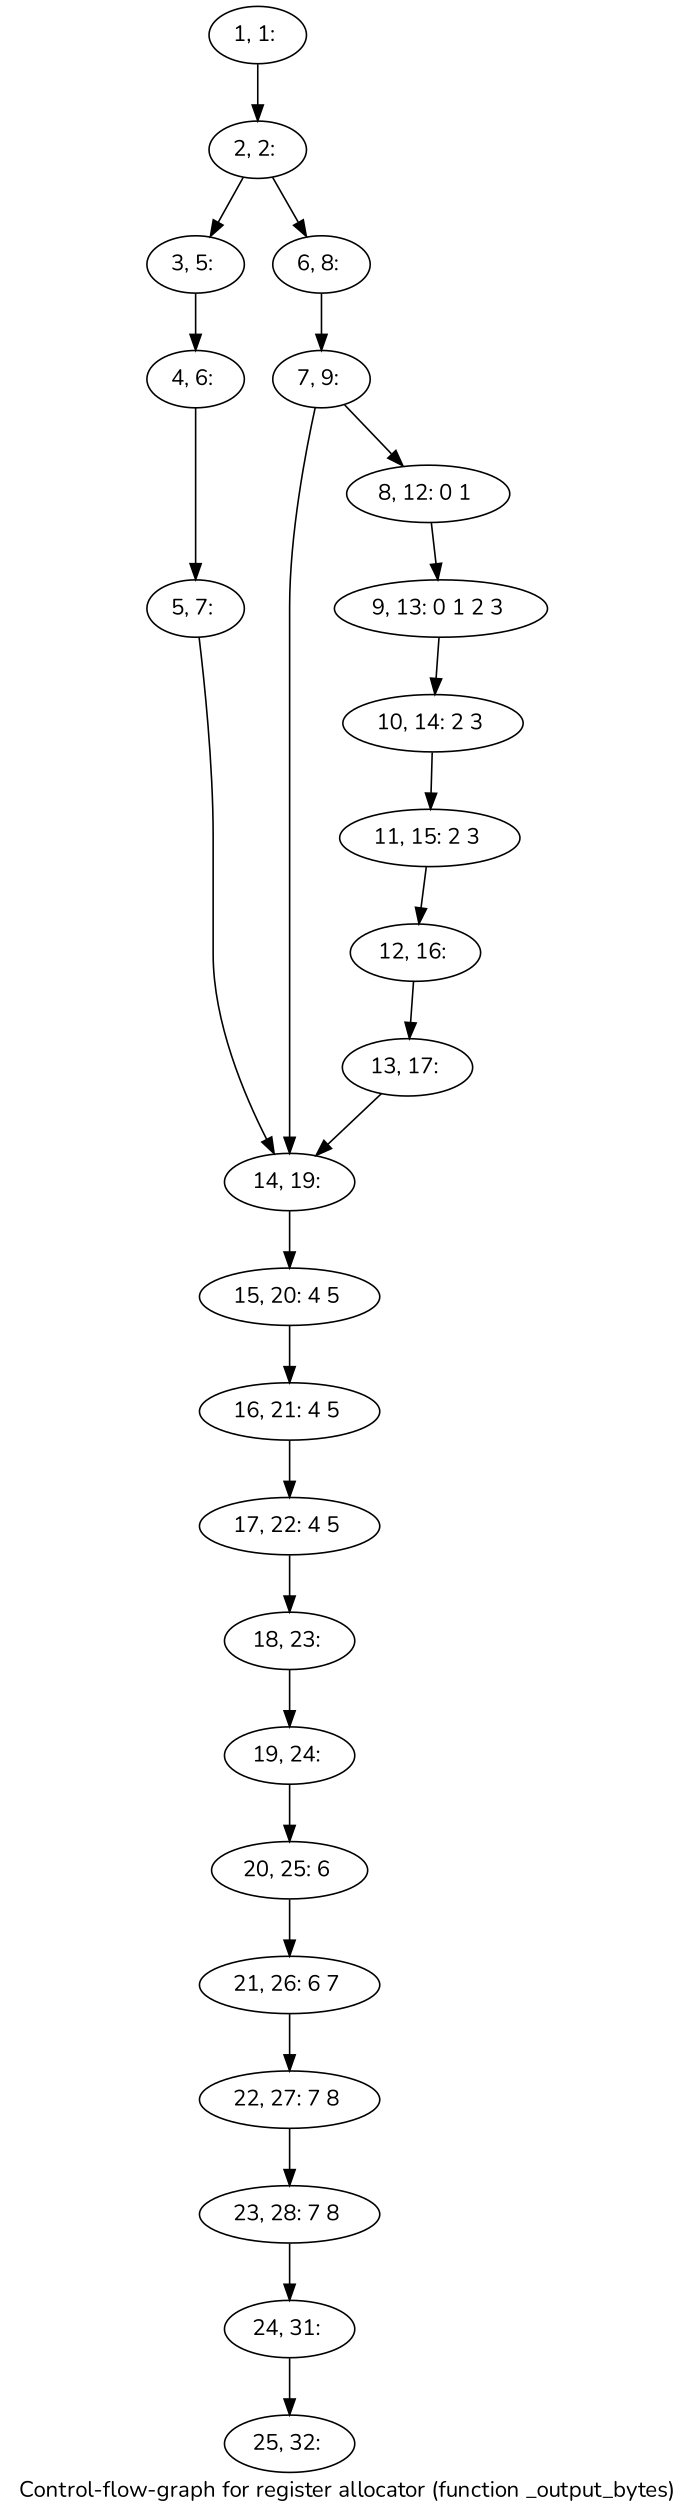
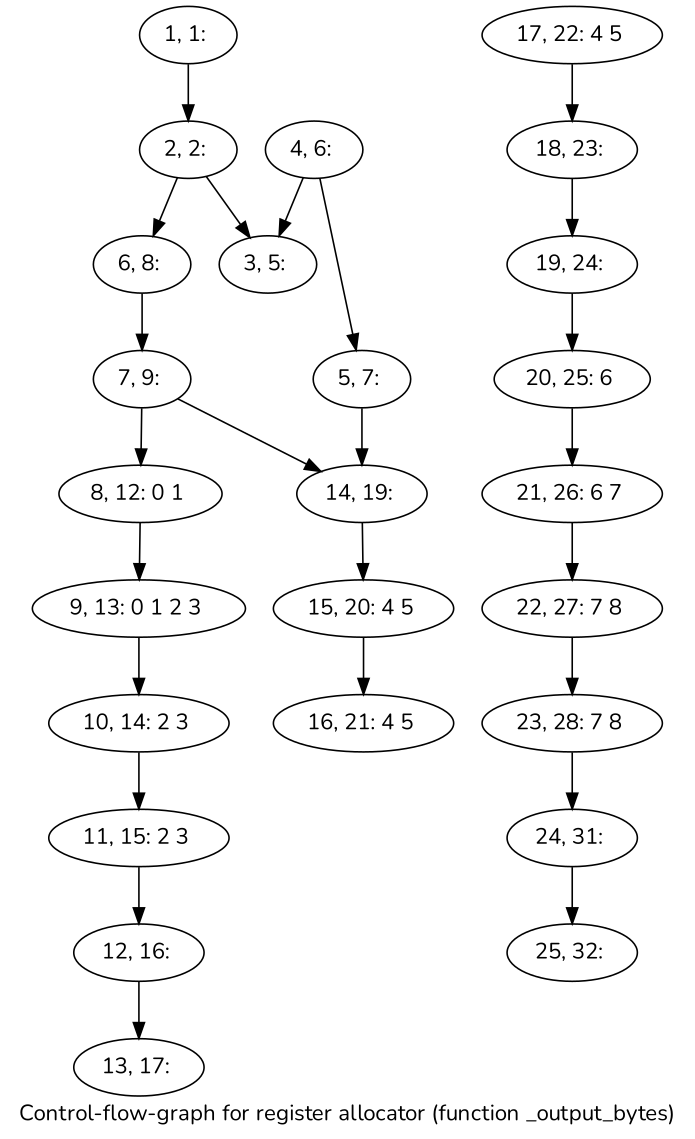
edge "3, 5:" -> "4, 6:": reversed
edge "13, 17:" -> "14, 19:": removed
edge "16, 21: 4 5" -> "17, 22: 4 5": removed
